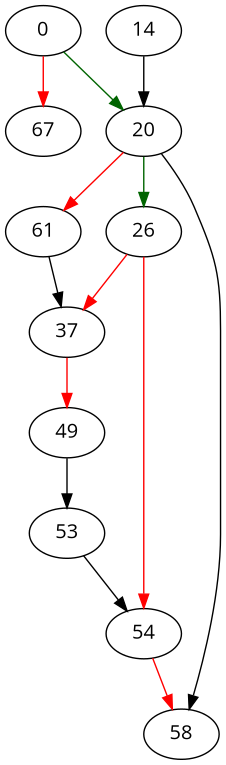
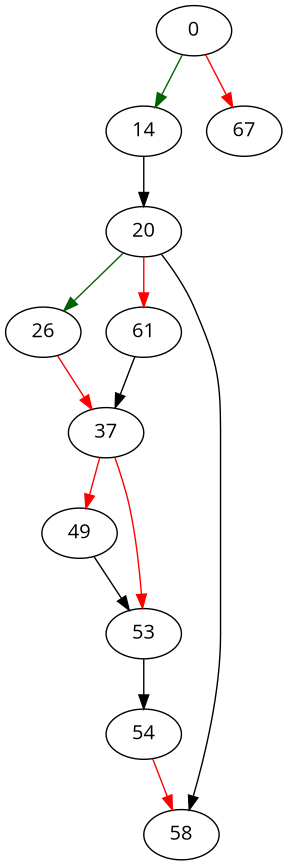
edge "0" -> "20": now "0" -> "14"
edge "26" -> "54": removed
edge "37" -> "53": added
